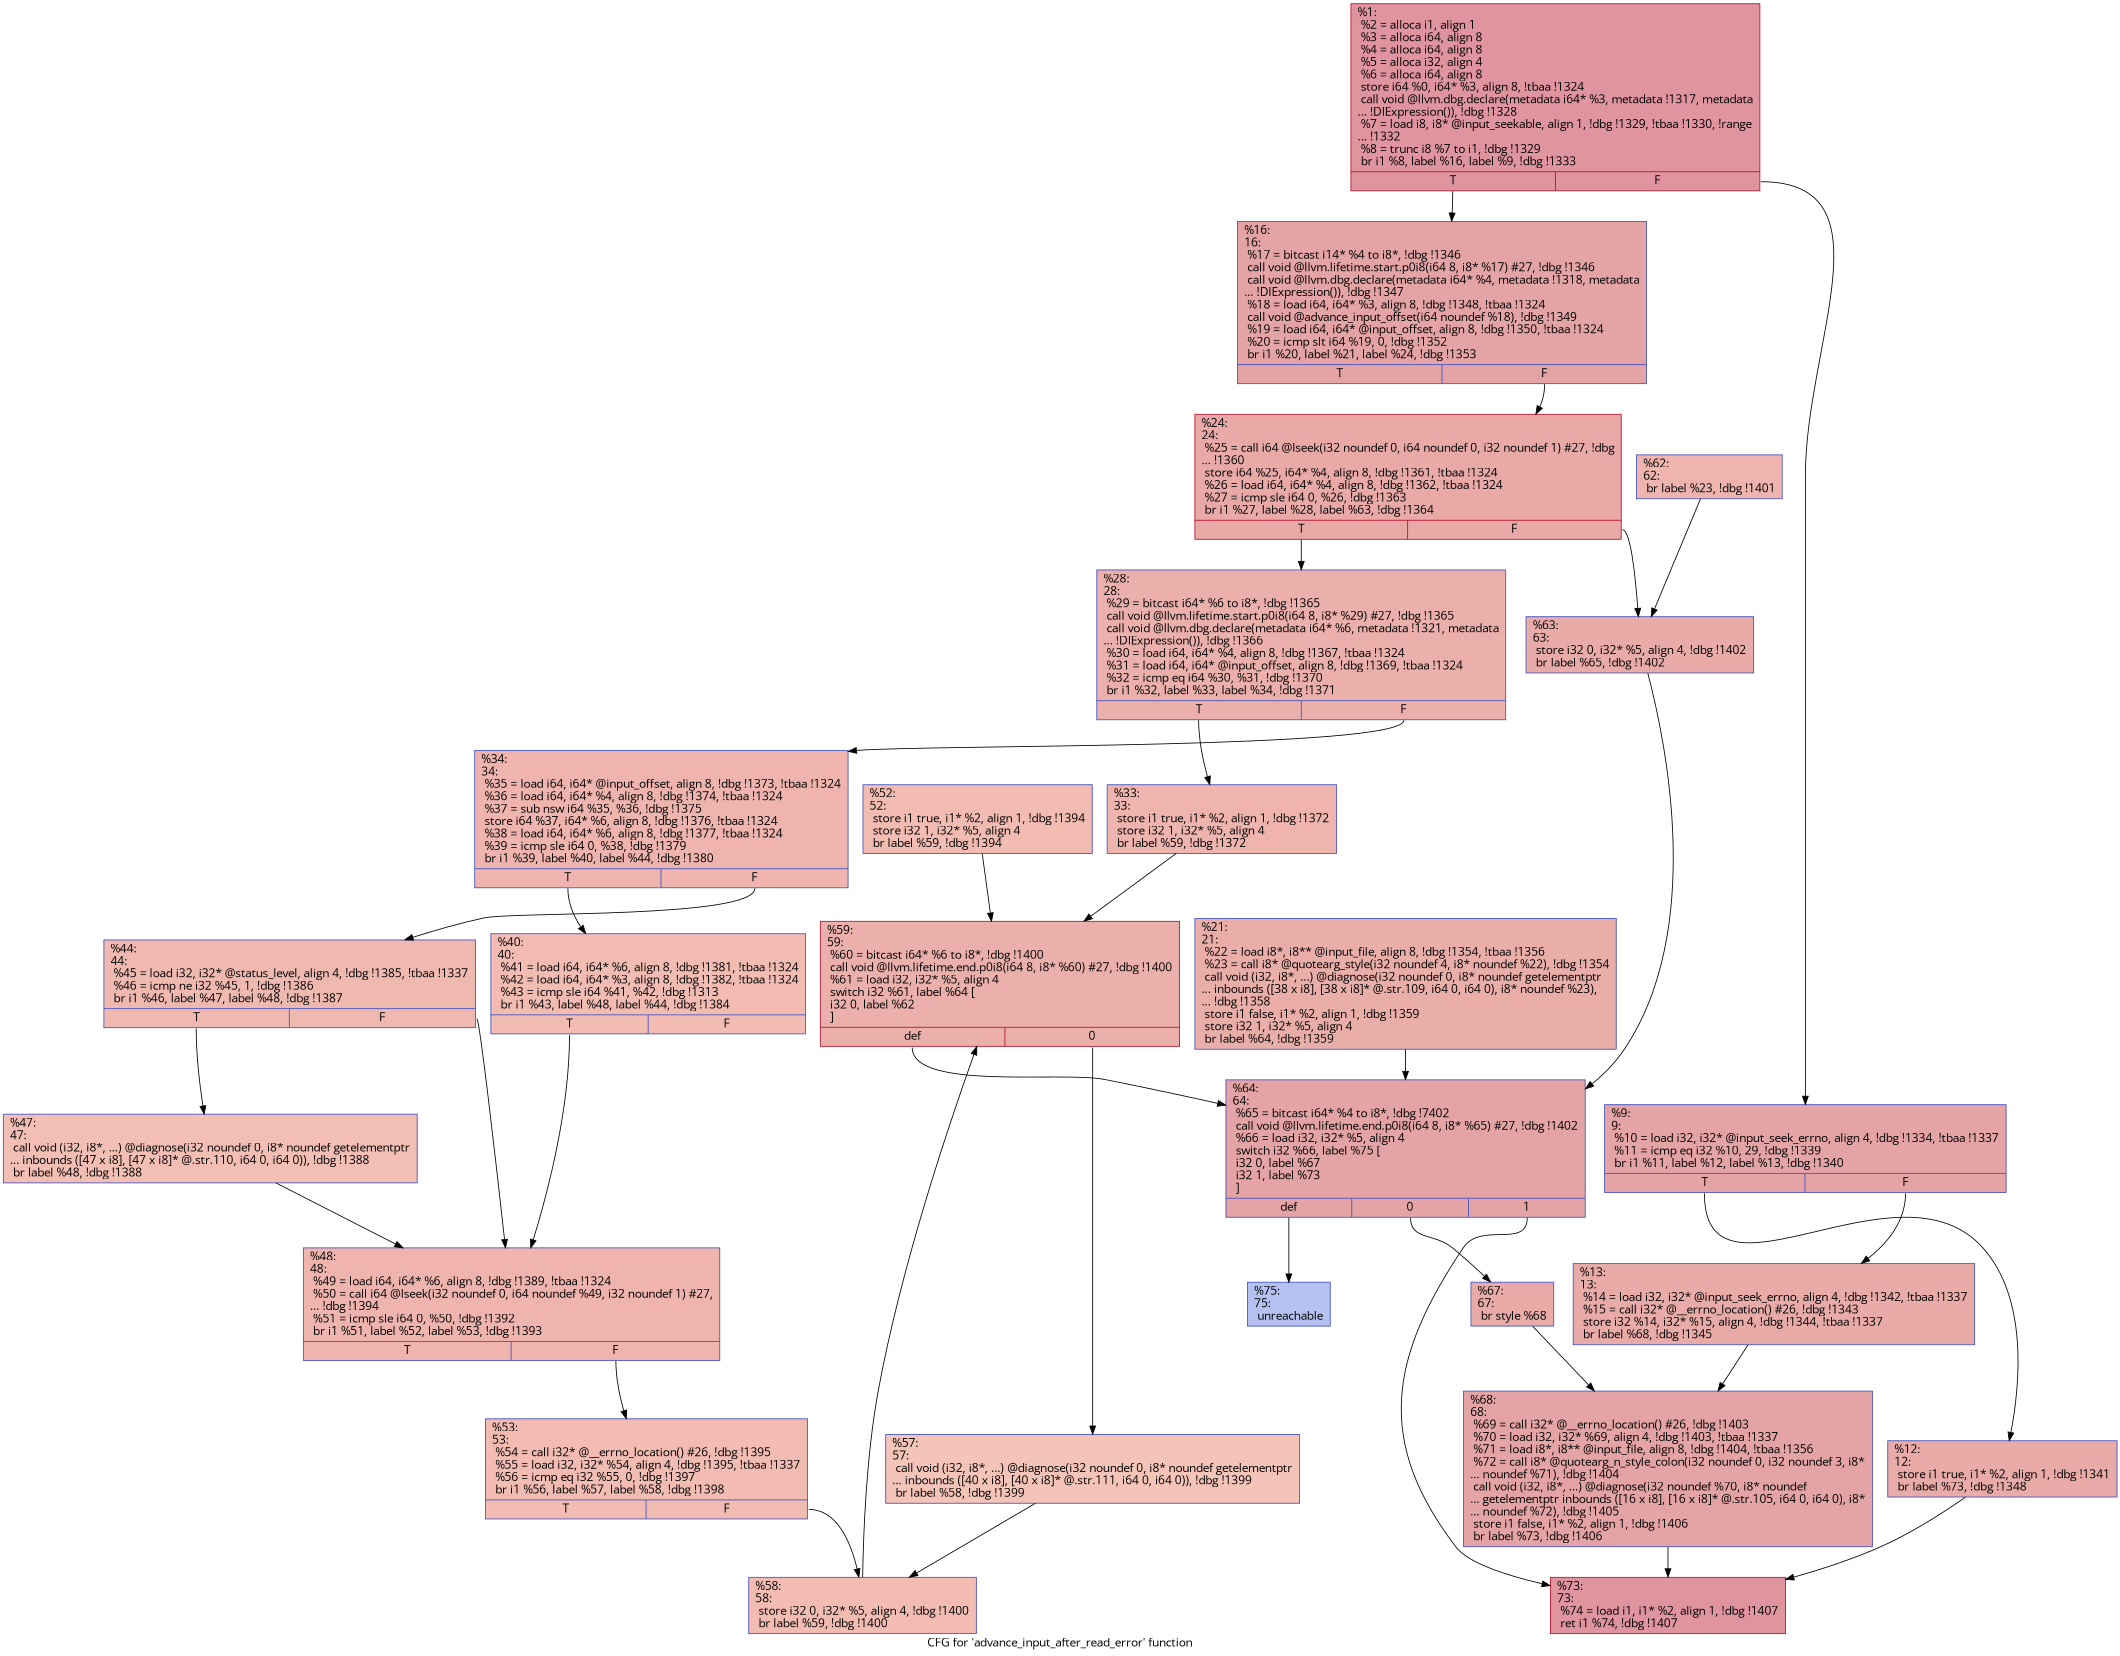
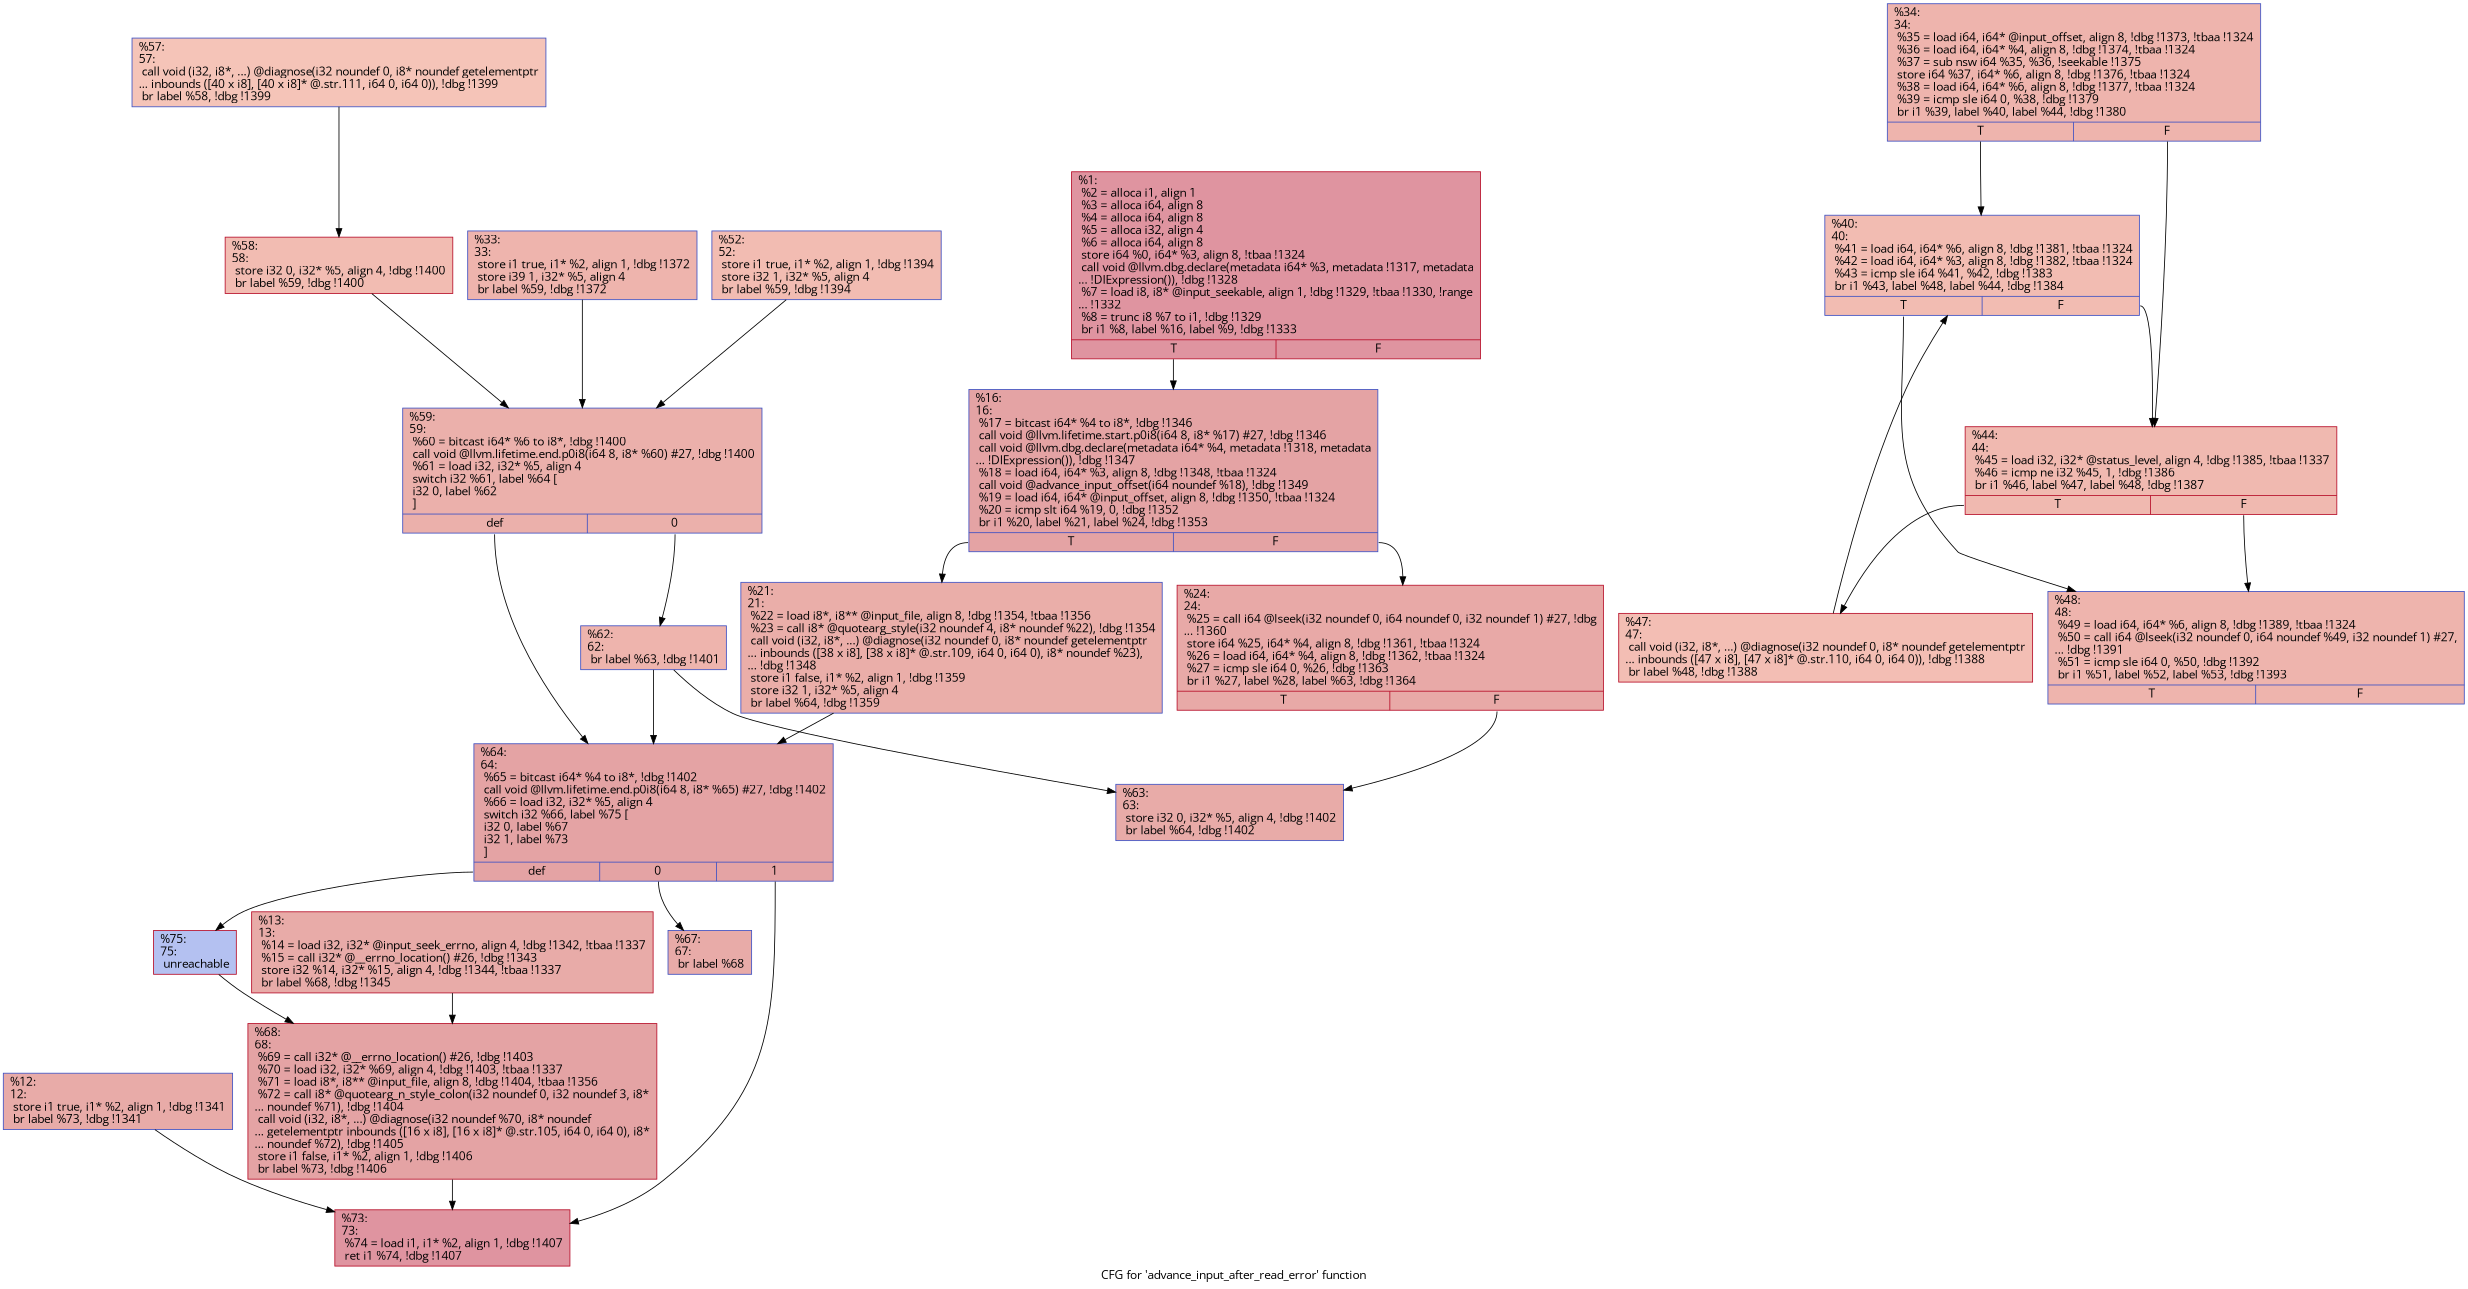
node "%16:": text "%17 = bitcast i14* %4 to i8*, !dbg !1346" -> "%17 = bitcast i64* %4 to i8*, !dbg !1346"
edge "%40:" -> "%44:": added
node "%62:": text "br label %23, !dbg !1401" -> "br label %63, !dbg !1401"
edge "%16:" -> "%21:": added
node "%28:": removed
node "%63:": text "br label %65, !dbg !1402" -> "br label %64, !dbg !1402"
node "%34:": text "%37 = sub nsw i64 %35, %36, !dbg !1375" -> "%37 = sub nsw i64 %35, %36, !seekable !1375"
node "%33:": text "store i32 1, i32* %5, align 4" -> "store i39 1, i32* %5, align 4"
edge "%63:" -> "%64:": now "%62:" -> "%64:"
node "%44:": color #3d50c3ff -> #b70d28ff
node "%59:": color #b70d28ff -> #3d50c3ff
node "%40:": text "%43 = icmp sle i64 %41, %42, !dbg !1313" -> "%43 = icmp sle i64 %41, %42, !dbg !1383"
node "%21:": text "... !dbg !1358" -> "... !dbg !1348"
node "%64:": text "%65 = bitcast i64* %4 to i8*, !dbg !7402" -> "%65 = bitcast i64* %4 to i8*, !dbg !1402"
node "%47:": color #3d50c3ff -> #b70d28ff
node "%9:": removed
edge "%47:" -> "%48:": now "%47:" -> "%40:"
edge "%59:" -> "%57:": now "%59:" -> "%62:"
node "%75:": color #3d50c3ff -> #b70d28ff
node "%13:": color #3d50c3ff -> #b70d28ff
node "%48:": text "... !dbg !1394" -> "... !dbg !1391"
node "%67:": text "br style %68" -> "br label %68"
edge "%67:" -> "%68:": now "%75:" -> "%68:"
node "%53:": removed
node "%68:": color #3d50c3ff -> #b70d28ff
node "%12:": text "br label %73, !dbg !1348" -> "br label %73, !dbg !1341"
node "%58:": color #3d50c3ff -> #b70d28ff
